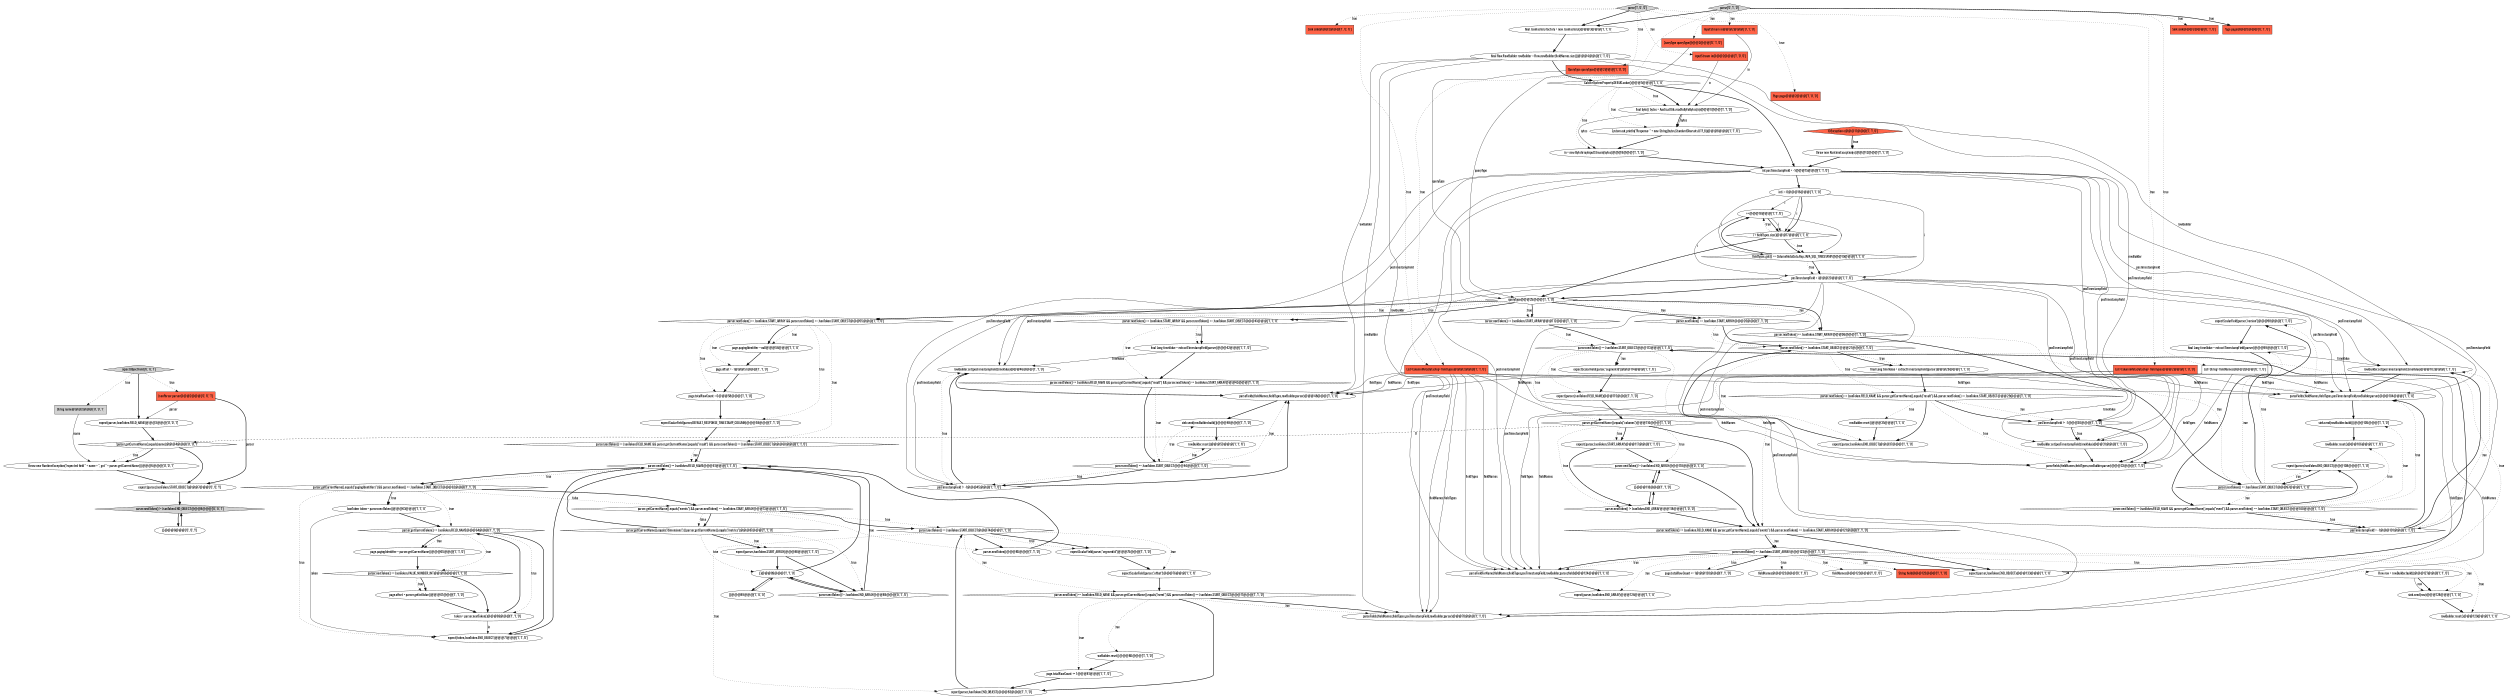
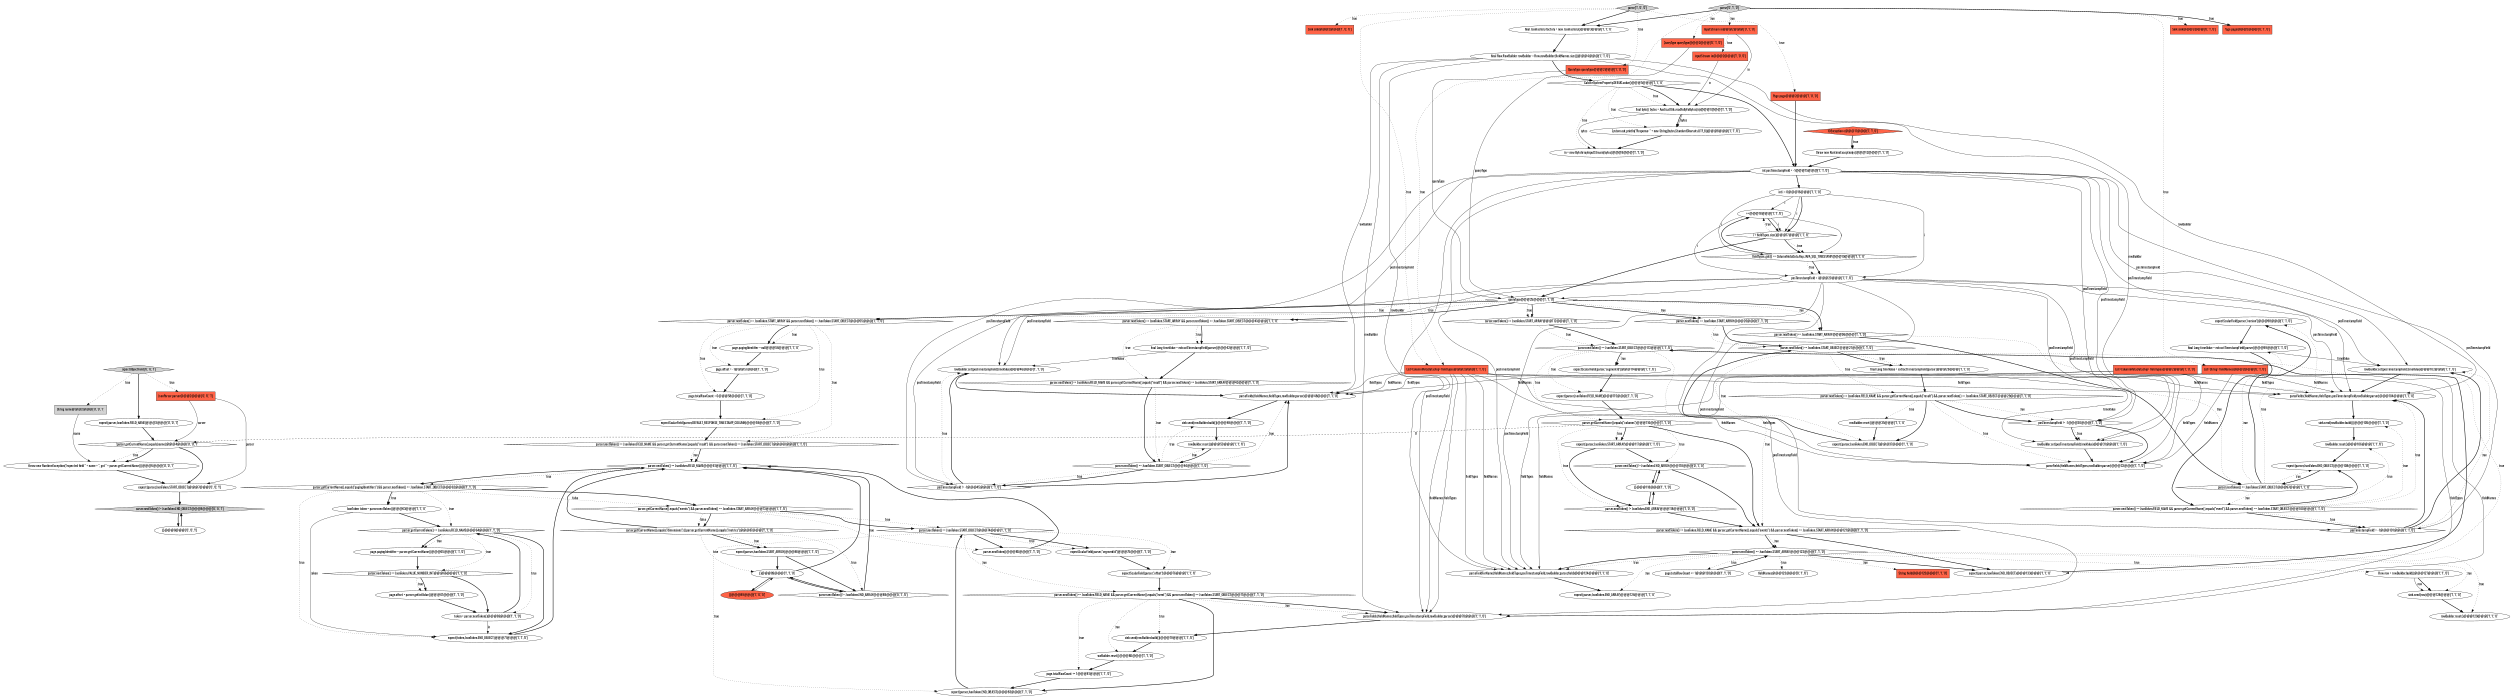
edge "parse['1', '0', '0']" -> "List<ColumnMetaData.Rep> fieldTypes@@@2@@@['1', '0', '0']": removed, label "true"
edge "parse['1', '0', '0']" -> "InputStream in@@@2@@@['1', '0', '0']": now "InputStream in@@@2@@@['0', '1', '0']" -> "InputStream in@@@2@@@['1', '0', '0']"
edge "in = new ByteArrayInputStream(bytes)@@@9@@@['1', '1', '0']" -> "int posTimestampField = -1@@@15@@@['1', '1', '0']": now "Page page@@@2@@@['1', '0', '0']" -> "int posTimestampField = -1@@@15@@@['1', '1', '0']"
edge "posTimestampField = i@@@20@@@['1', '1', '0']" -> "queryType@@@25@@@['1', '1', '0']": style bold -> solid
node "List<String> fieldNames@@@2@@@['0', '1', '0']": fillcolor white -> tomato
edge "JsonParser parser@@@2@@@['0', '0', '1']" -> "expect(parser,JsonToken.FIELD_NAME)@@@3@@@['0', '0', '1']": now "JsonParser parser@@@2@@@['0', '0', '1']" -> "!parser.getCurrentName().equals(name)@@@4@@@['0', '0', '1']"
edge "JsonParser parser@@@2@@@['0', '0', '1']" -> "expect(parser,JsonToken.START_OBJECT)@@@7@@@['0', '0', '1']": style bold -> solid
edge "rowBuilder.reset()@@@106@@@['1', '1', '0']" -> "expect(parser,JsonToken.END_OBJECT)@@@108@@@['1', '1', '0']": style solid -> bold
node "fieldNames@@@123@@@['1', '0', '0']": removed
node "{}@@@89@@@['1', '0', '0']": fillcolor white -> tomato
node "sink.send(rowBuilder.build())@@@79@@@['1', '1', '0']": added
